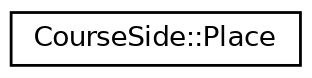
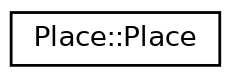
node "CourseSide::Place": label "CourseSide::Place" -> "Place::Place"
